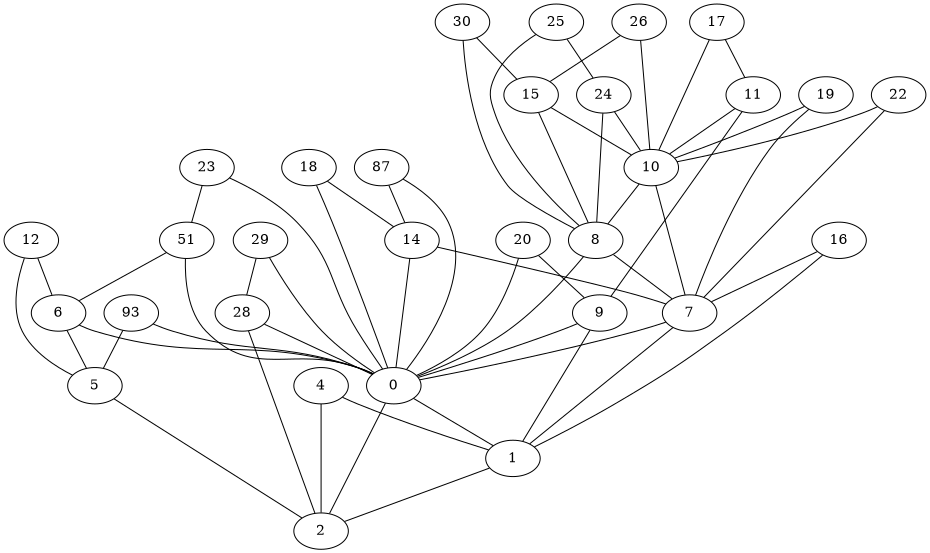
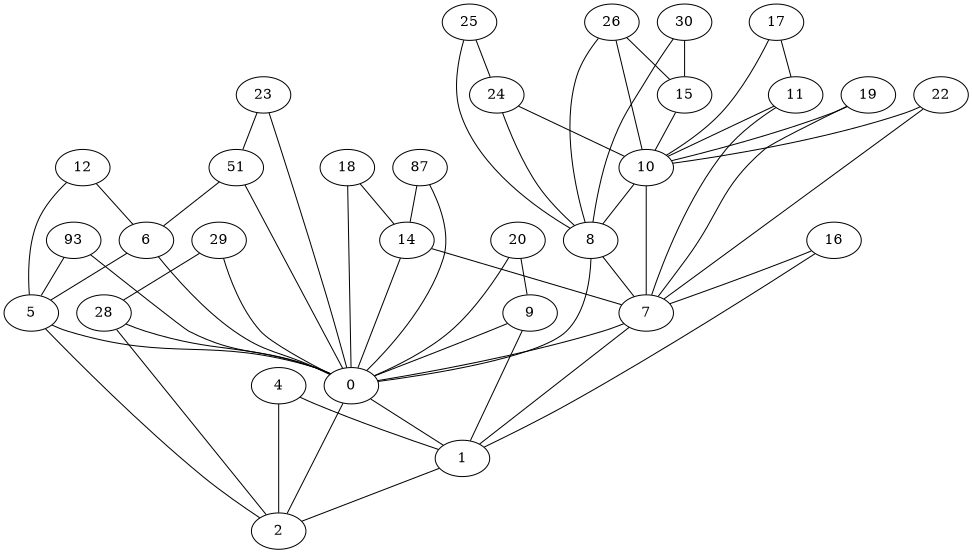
edge "15" -- "8": now "26" -- "8"
edge "11" -- "9": now "11" -- "7"
edge "5" -- "0": added
